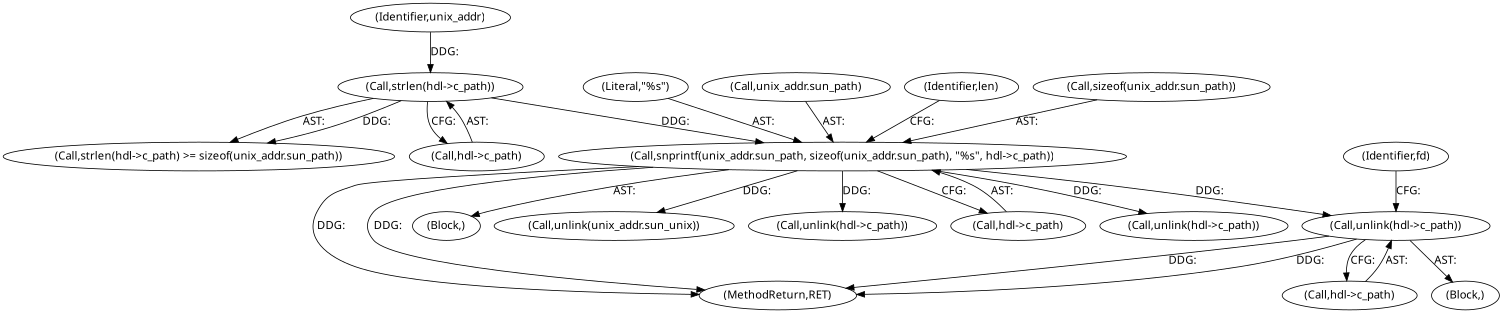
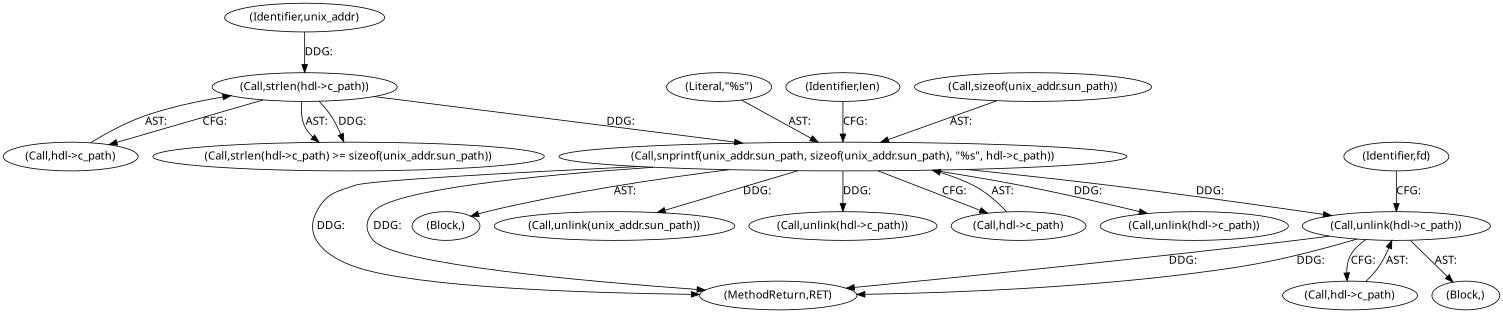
node "(Call,unix_addr.sun_path)": removed
node "(Call,unlink(unix_addr.sun_unix))": label "(Call,unlink(unix_addr.sun_unix))" -> "(Call,unlink(unix_addr.sun_path))"
